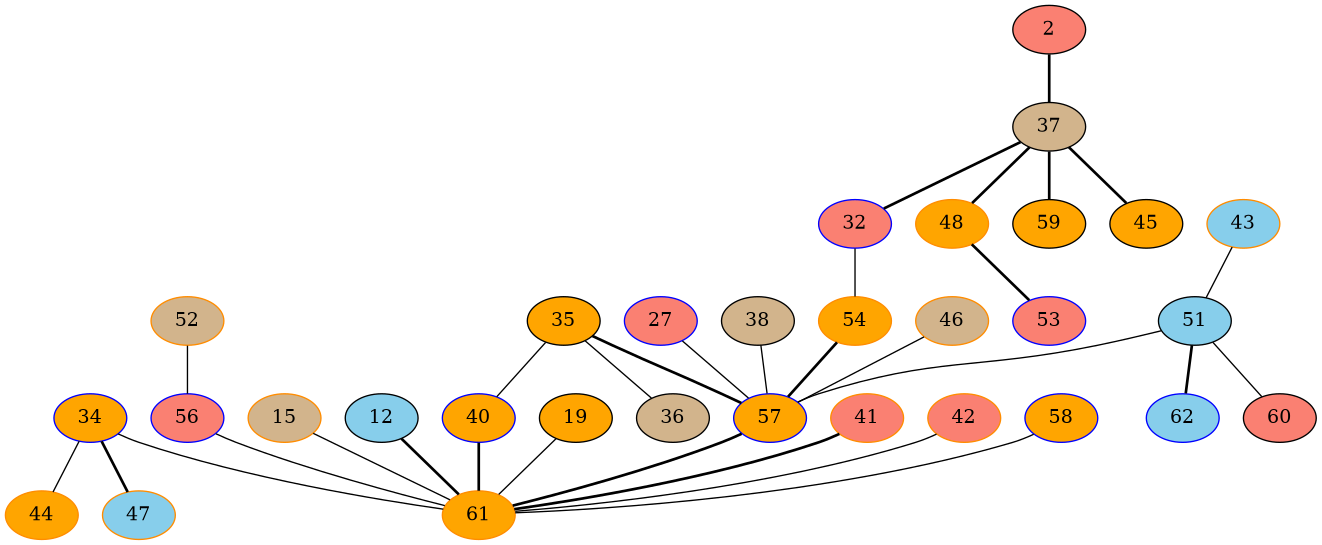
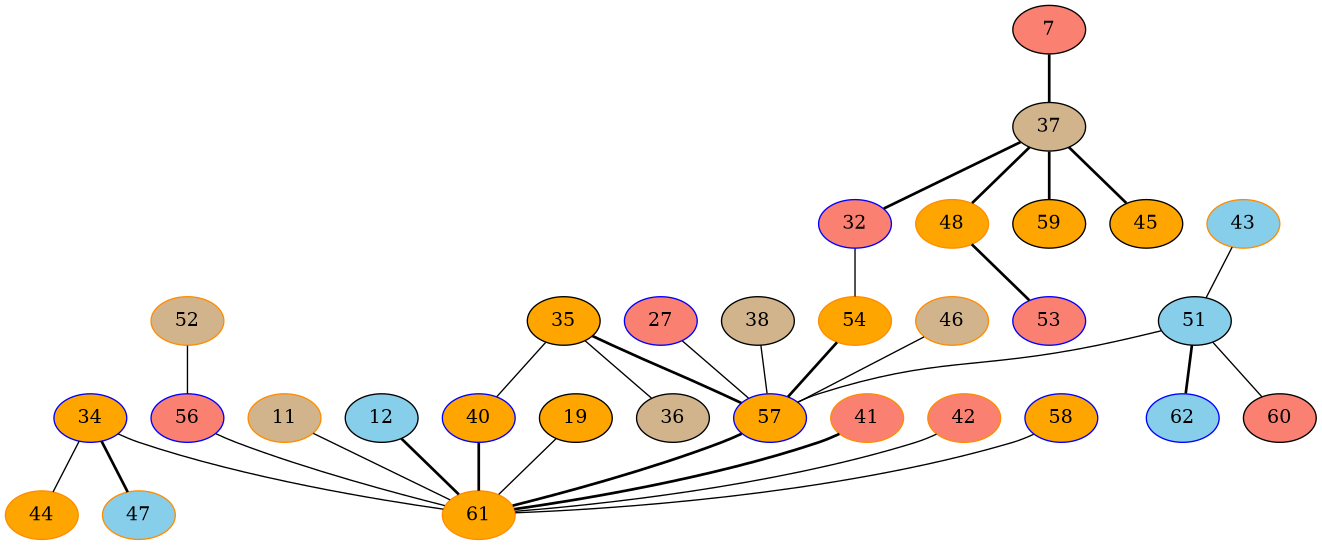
node "2": label "2" -> "7"
node "15": label "15" -> "11"
